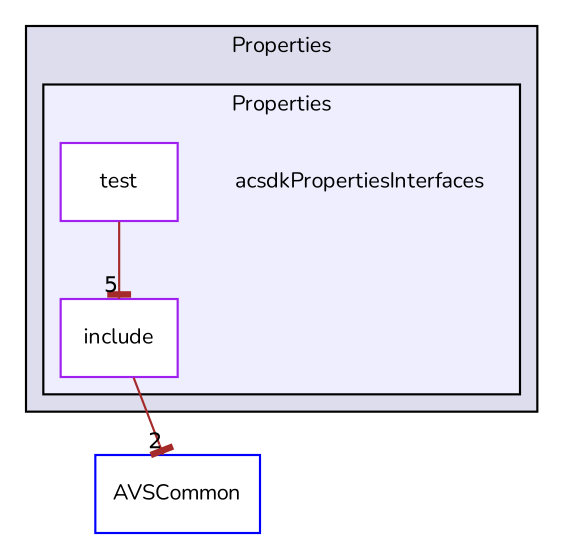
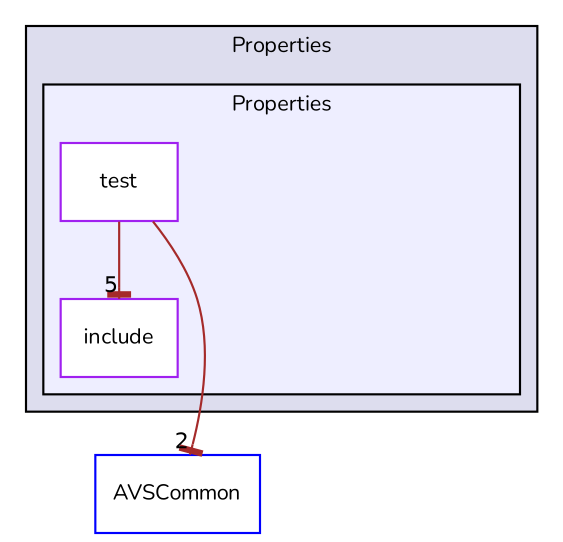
node "acsdkPropertiesInterfaces": removed
edge "include" -> "AVSCommon": now "test" -> "AVSCommon"
